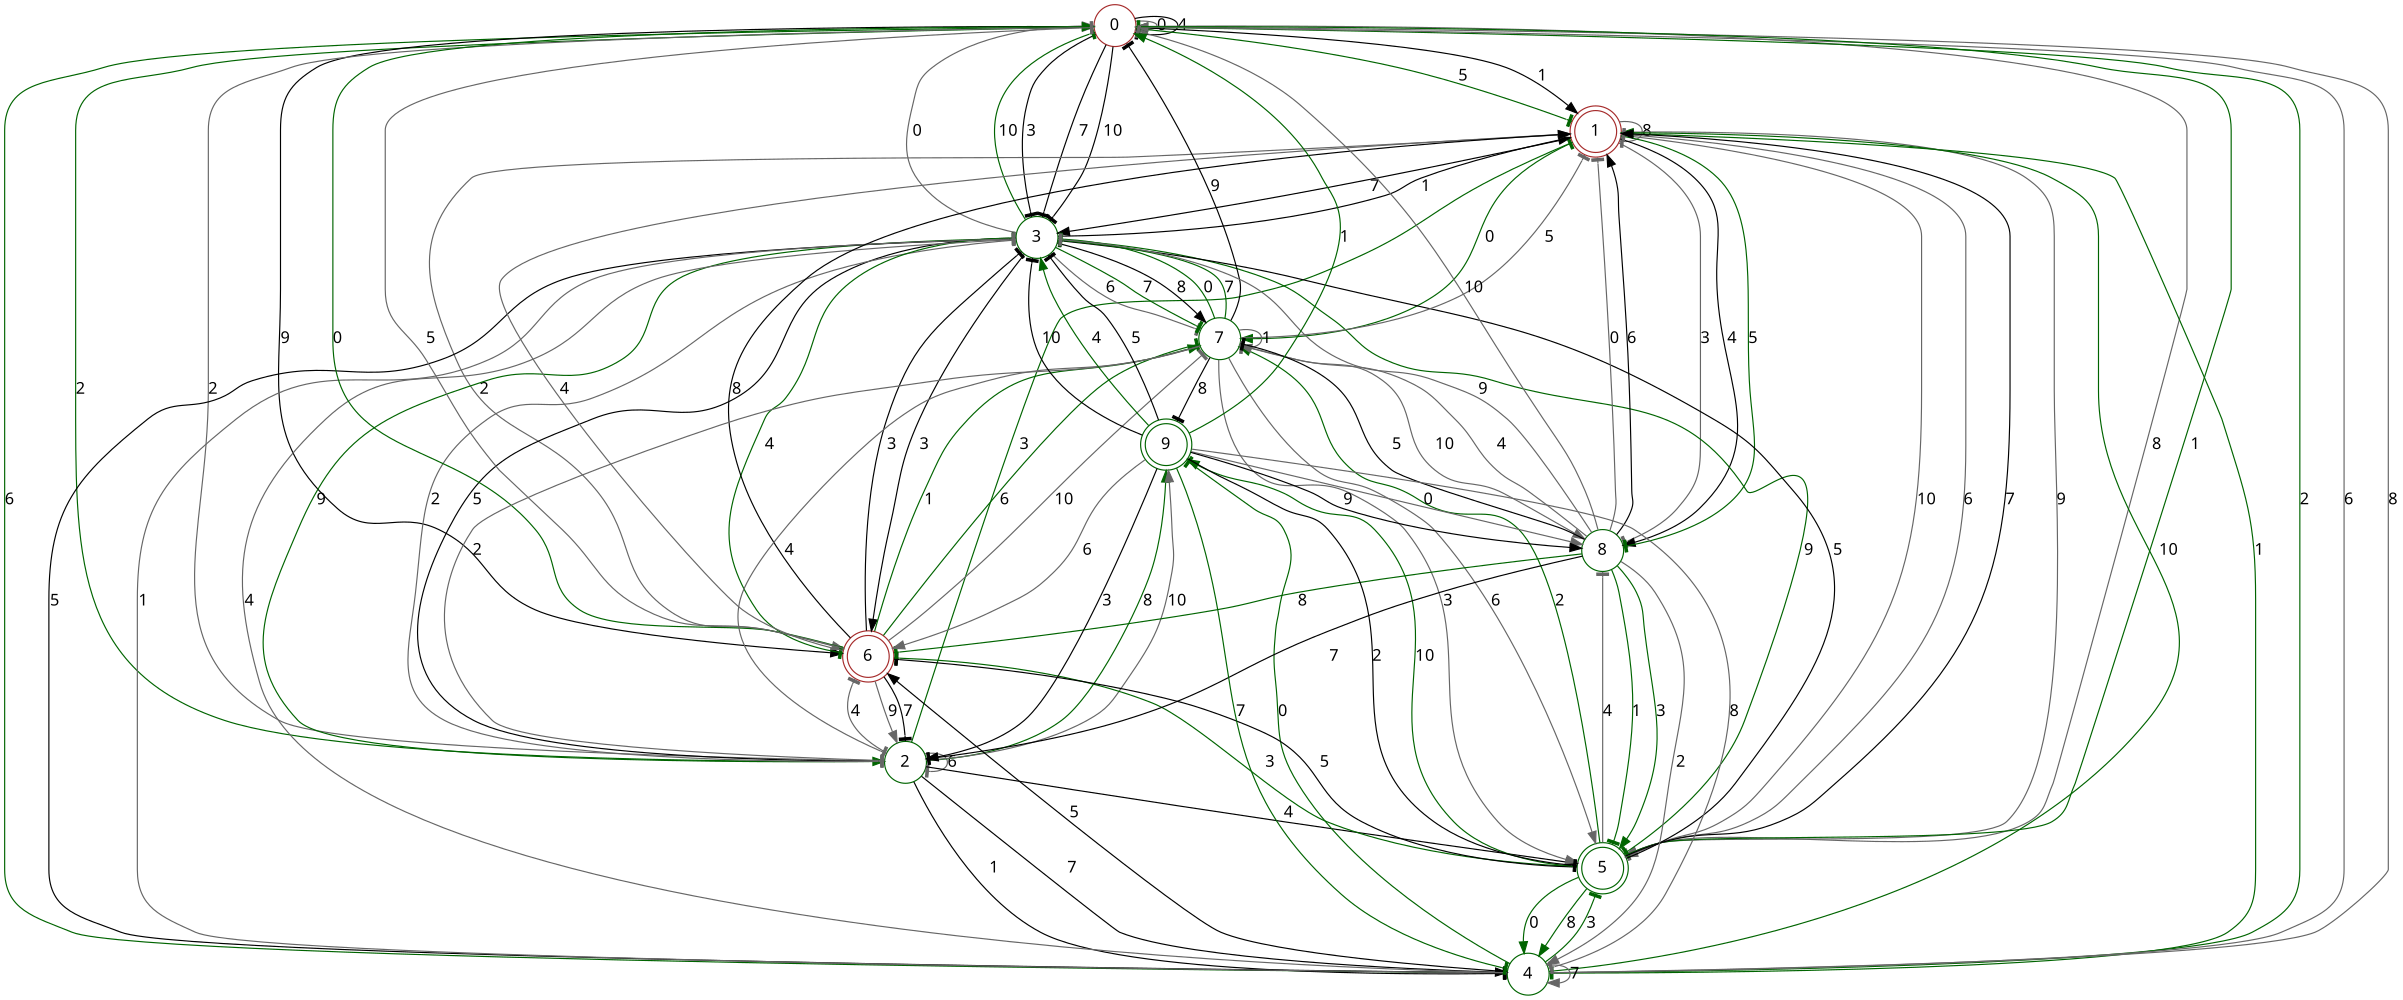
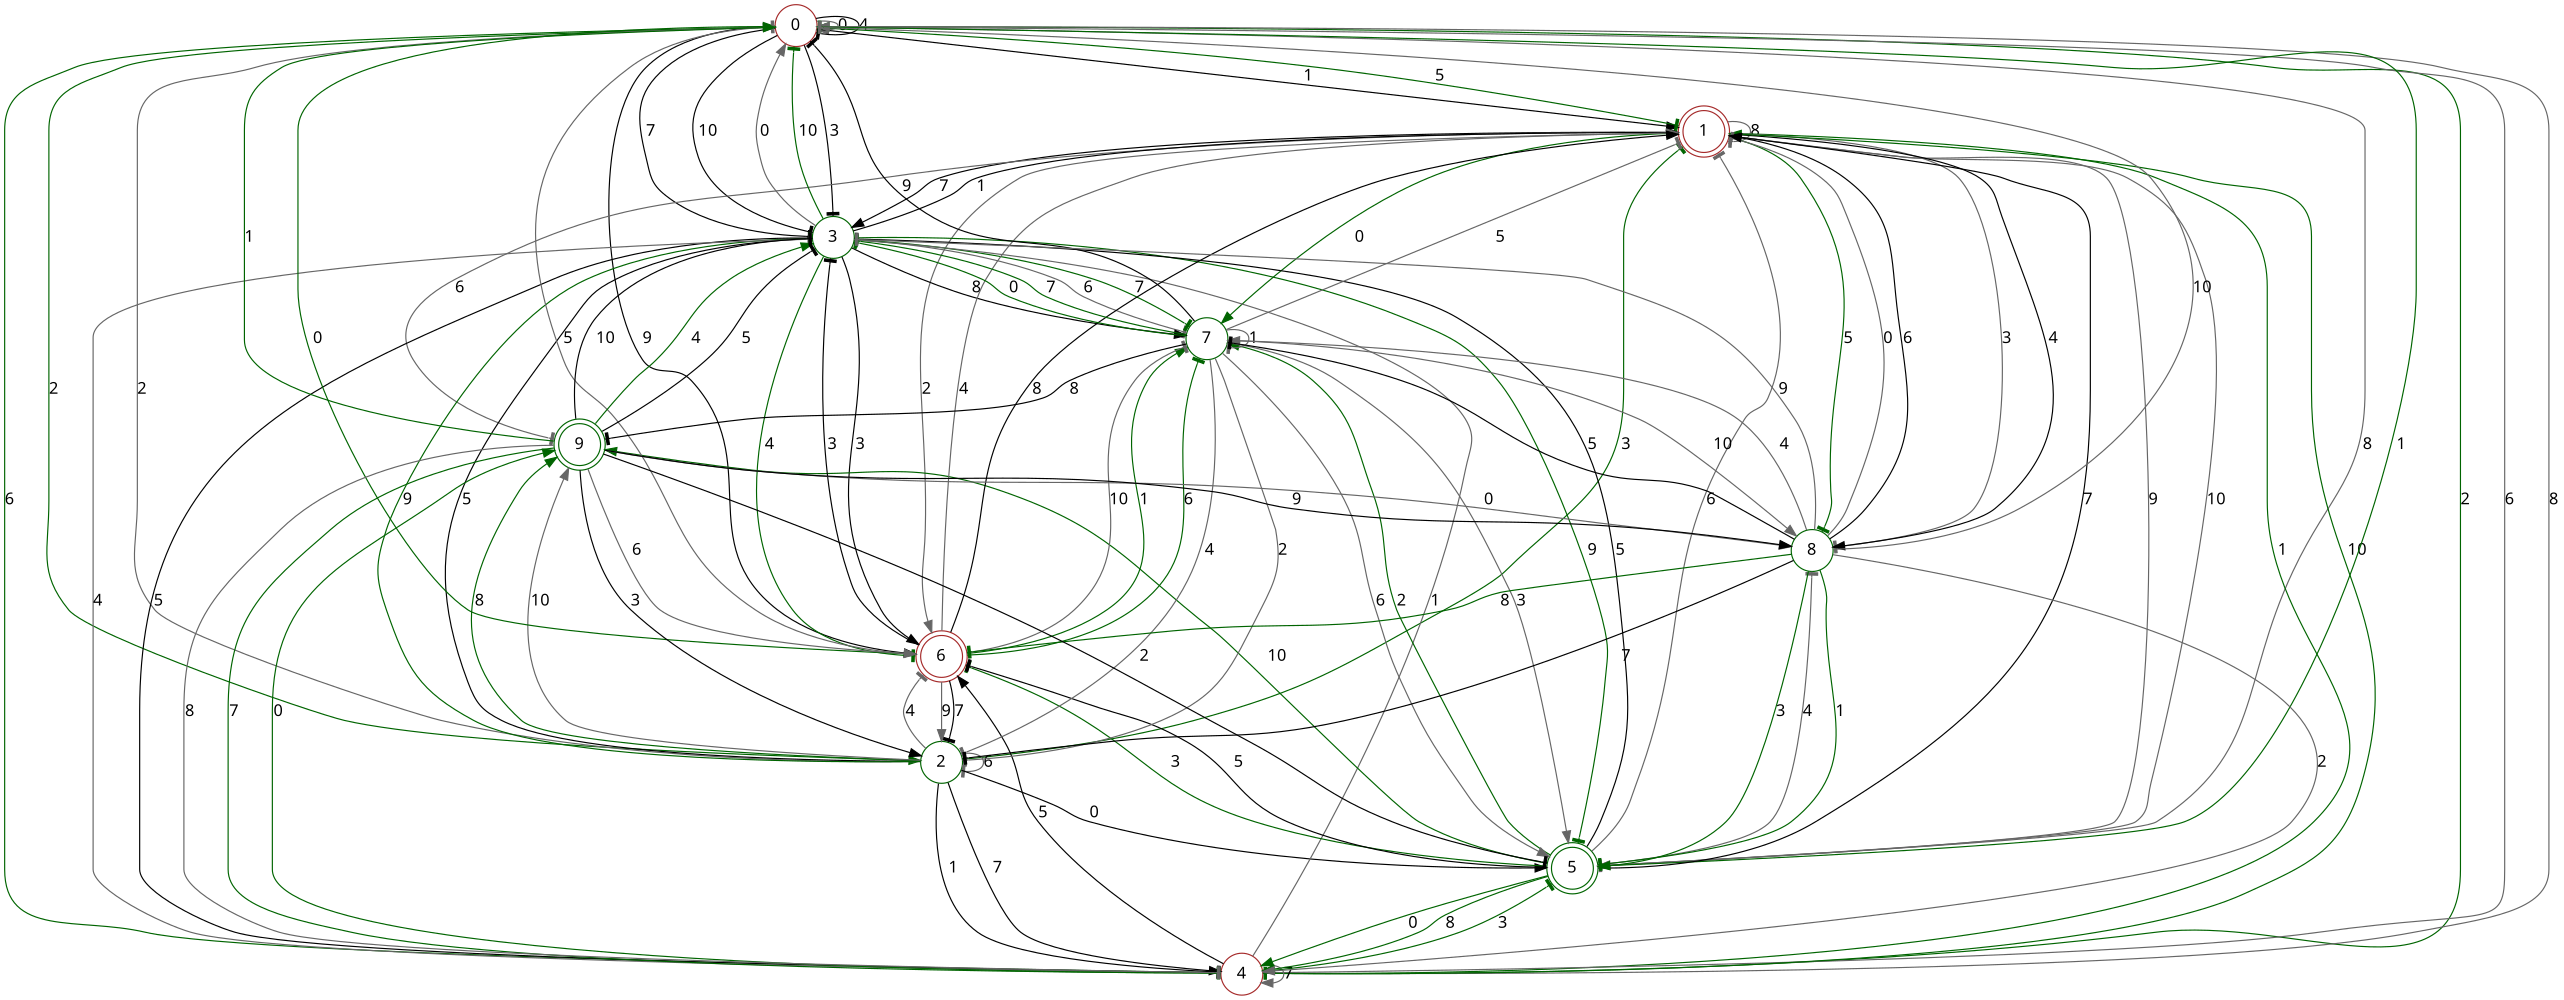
edge "1" -> "9": added, label "6"
edge "3" -> "2": removed, label "2"
edge "4" -> "9": arrowhead tee -> normal
edge "2" -> "5": label "4" -> "0"
node "4": color darkgreen -> brown
